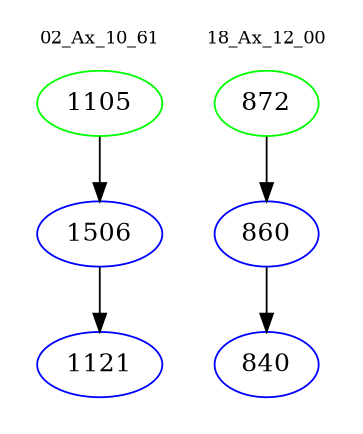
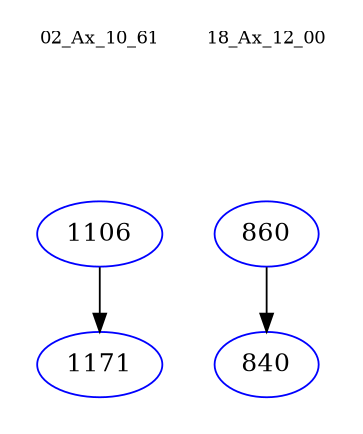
node "1105": removed
node "872": removed
node "1506": label "1506" -> "1106"
node "1121": label "1121" -> "1171"
